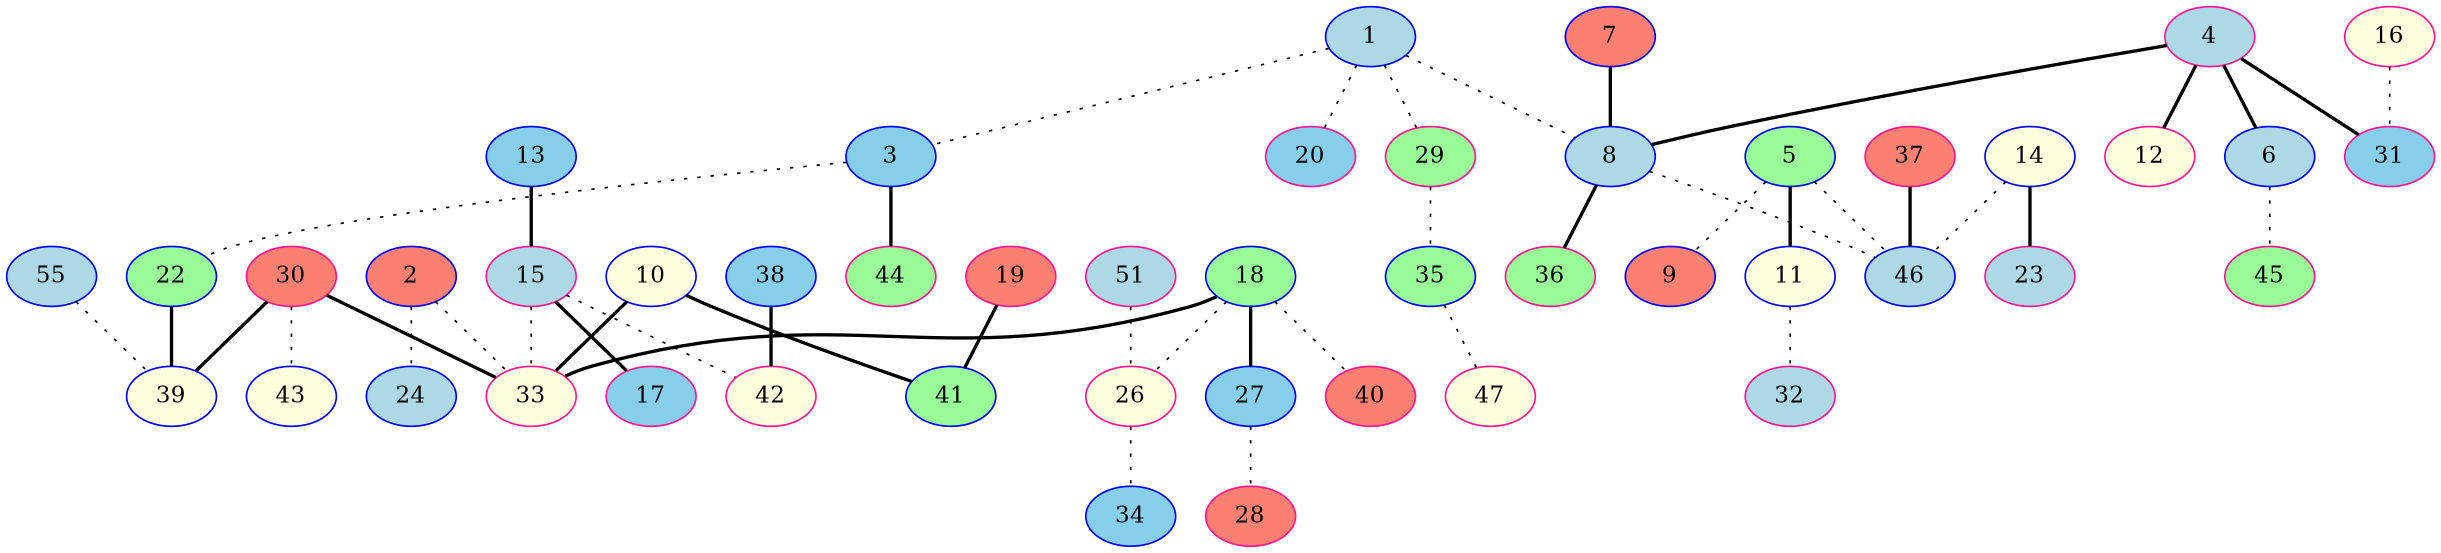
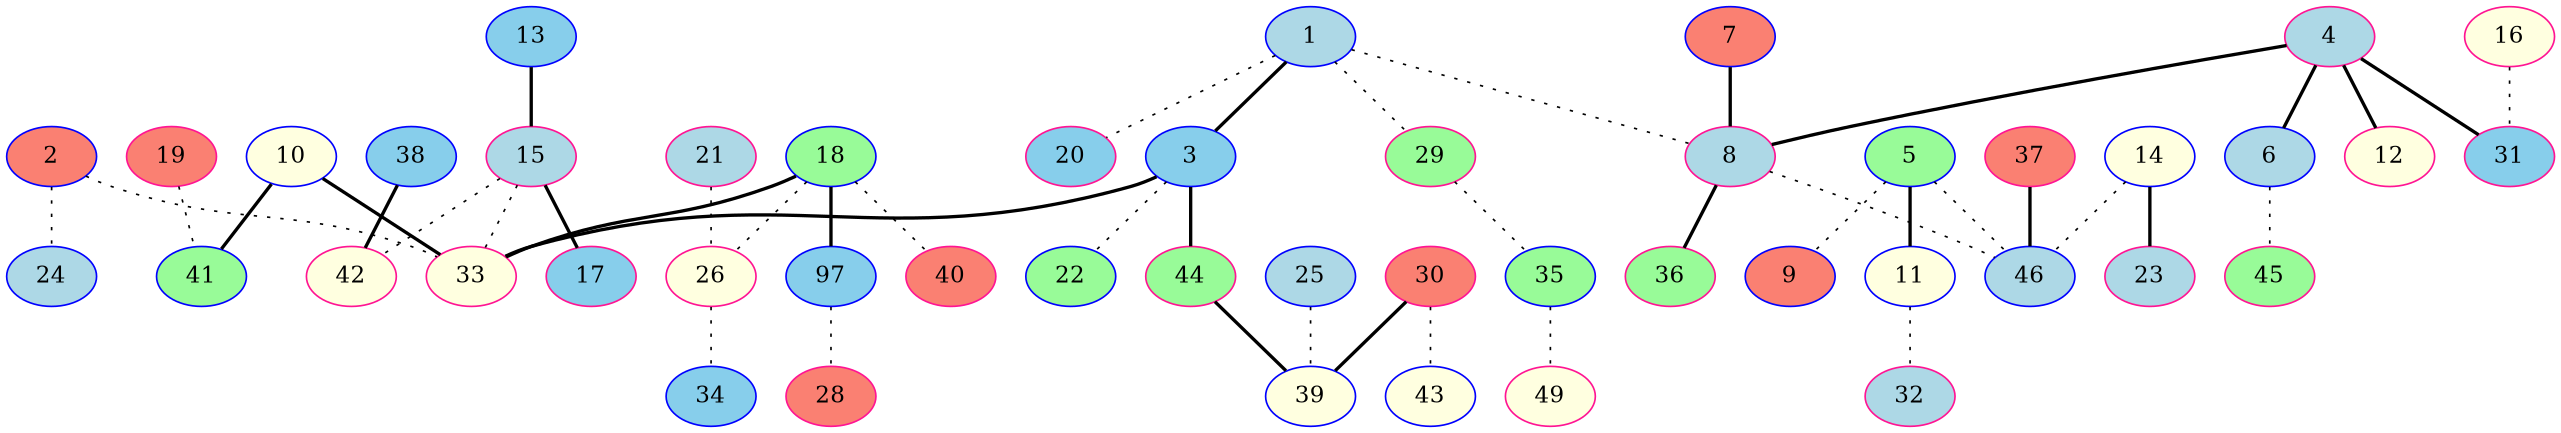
edge "1" -- "3": style dotted -> bold
node "8": color blue -> deeppink
node "55": label "55" -> "25"
node "51": label "51" -> "21"
edge "19" -- "41": style bold -> dotted
edge "30" -- "33": now "3" -- "33"
edge "22" -- "39": now "44" -- "39"
node "27": label "27" -> "97"
node "47": label "47" -> "49"
